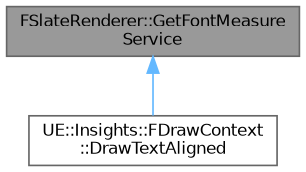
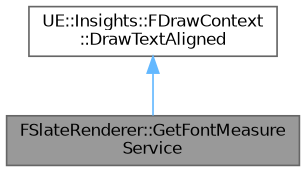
edge "UE::Insights::FDrawContext ::DrawTextAligned" -> "FSlateRenderer::GetFontMeasure Service": reversed
